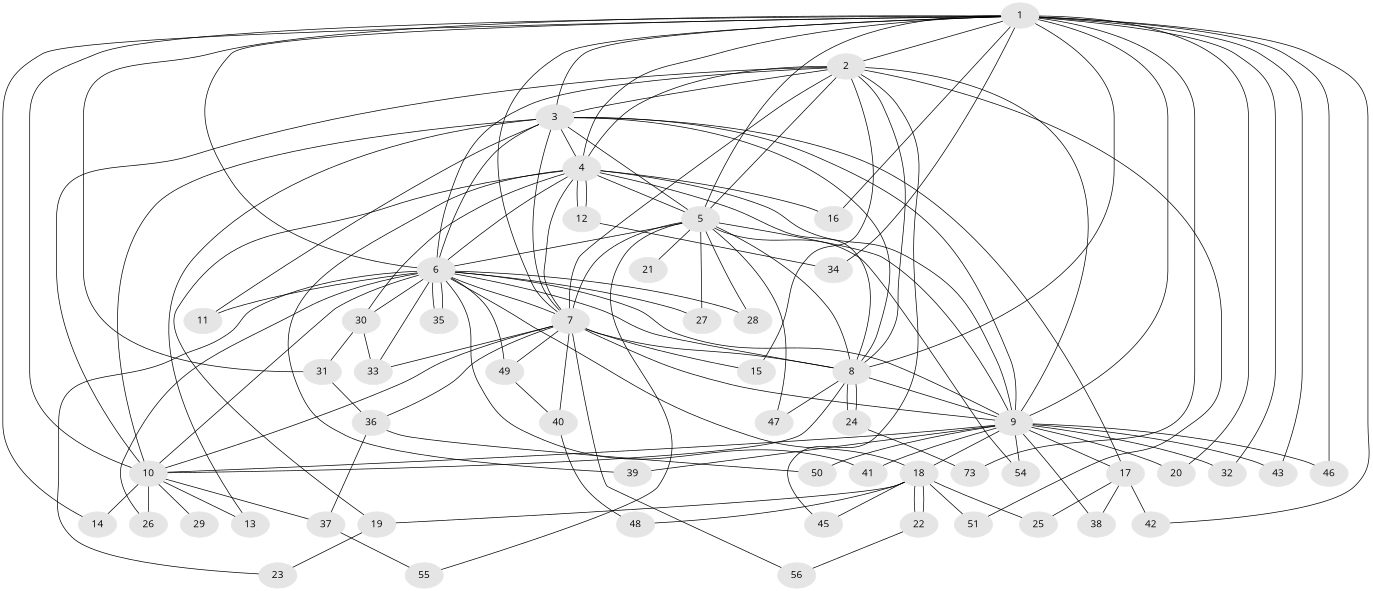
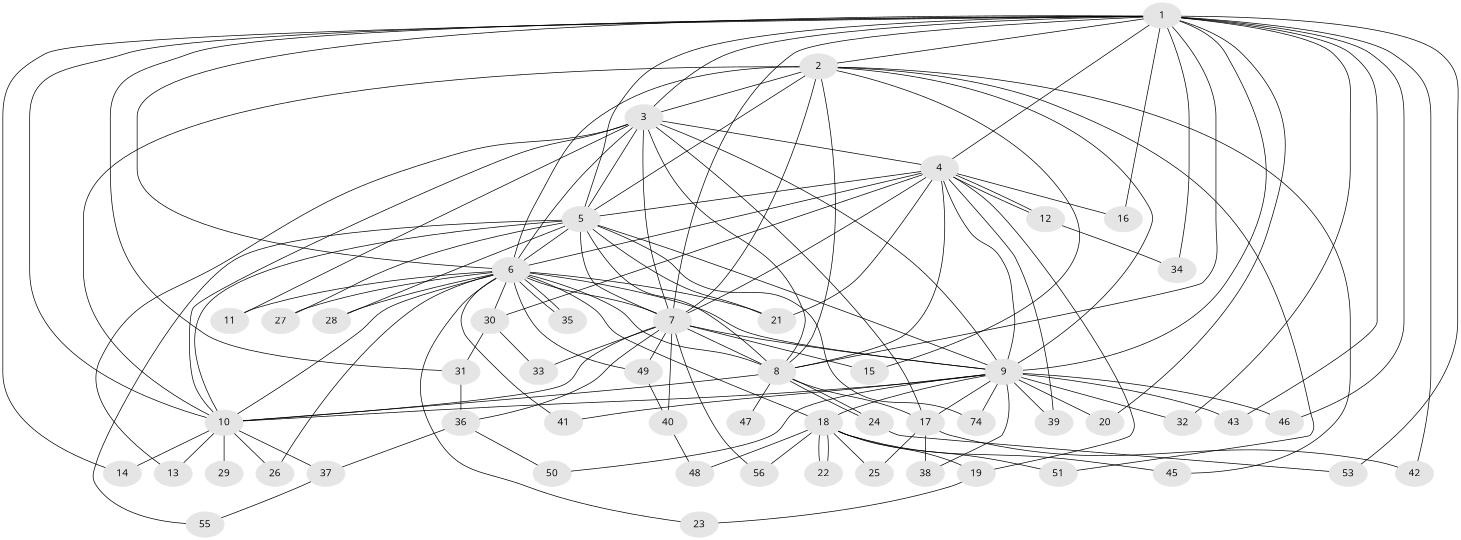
edge "2" -- "4": now "21" -- "4"
edge "5" -- "47": now "5" -- "10"
edge "6" -- "33": now "6" -- "21"
edge "8" -- "9": now "8" -- "17"
node "73": label "73" -> "53"
node "54": label "54" -> "74"
edge "22" -- "56": now "18" -- "56"
